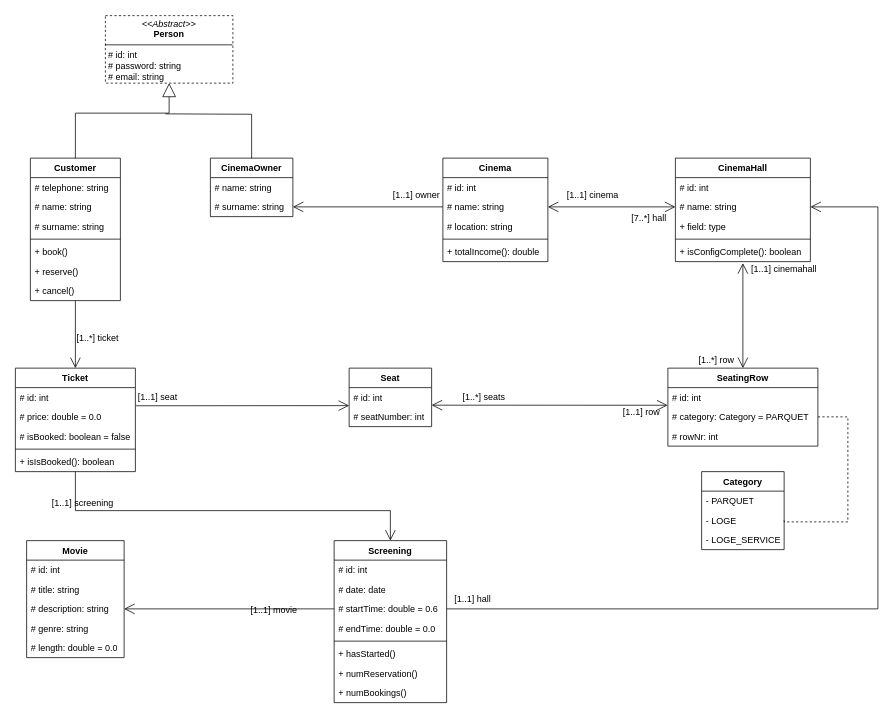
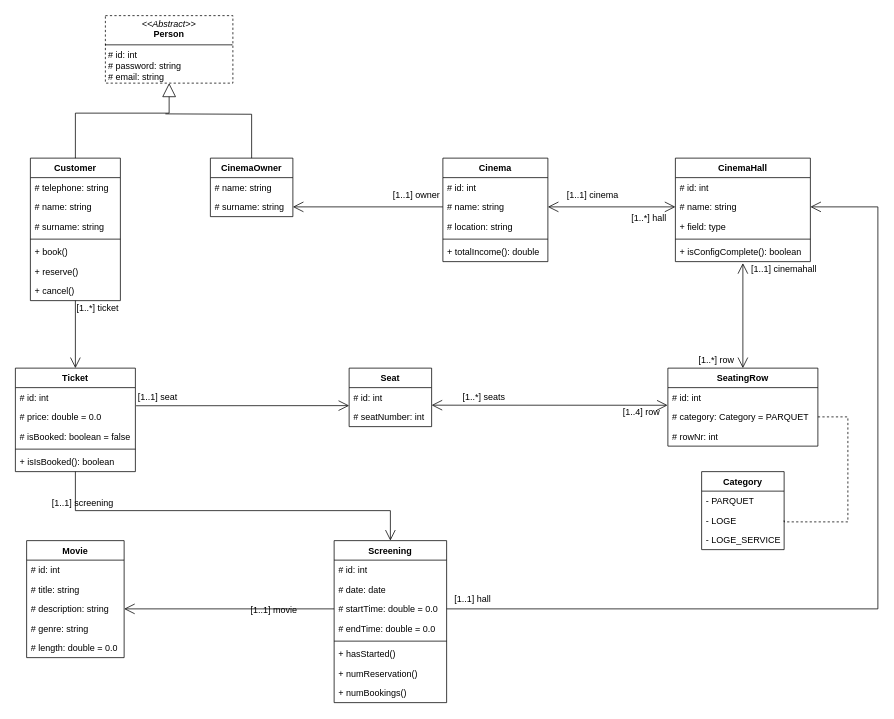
node "[7..*] hall": label "[7..*] hall" -> "[1..*] hall"
node "[1..*] ticket": moved (98, 338) -> (98, 308)
node "[1..1] row": label "[1..1] row" -> "[1..4] row"
node "# startTime: double = 0.6": label "# startTime: double = 0.6" -> "# startTime: double = 0.0"
